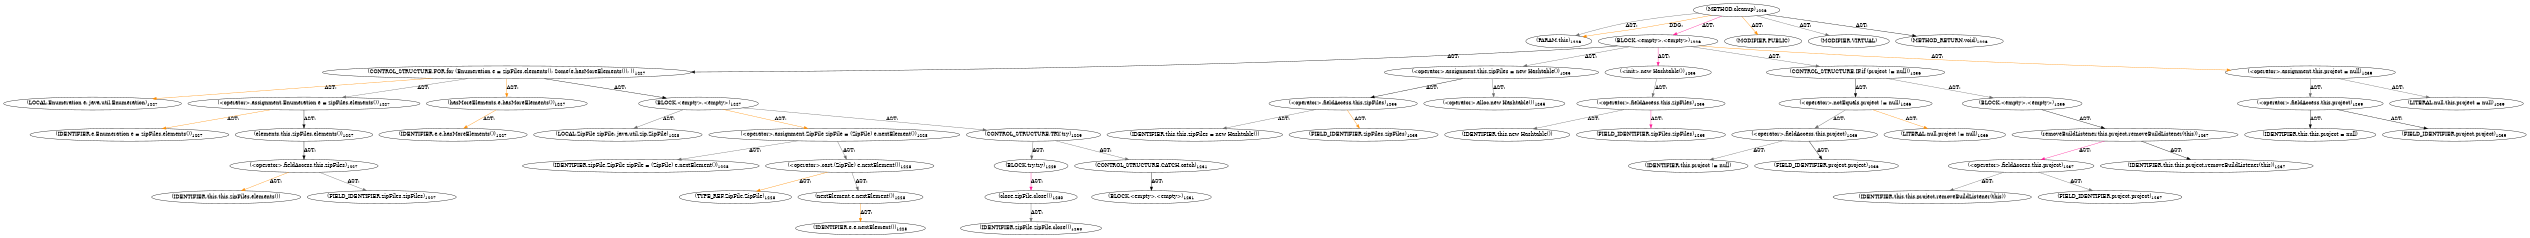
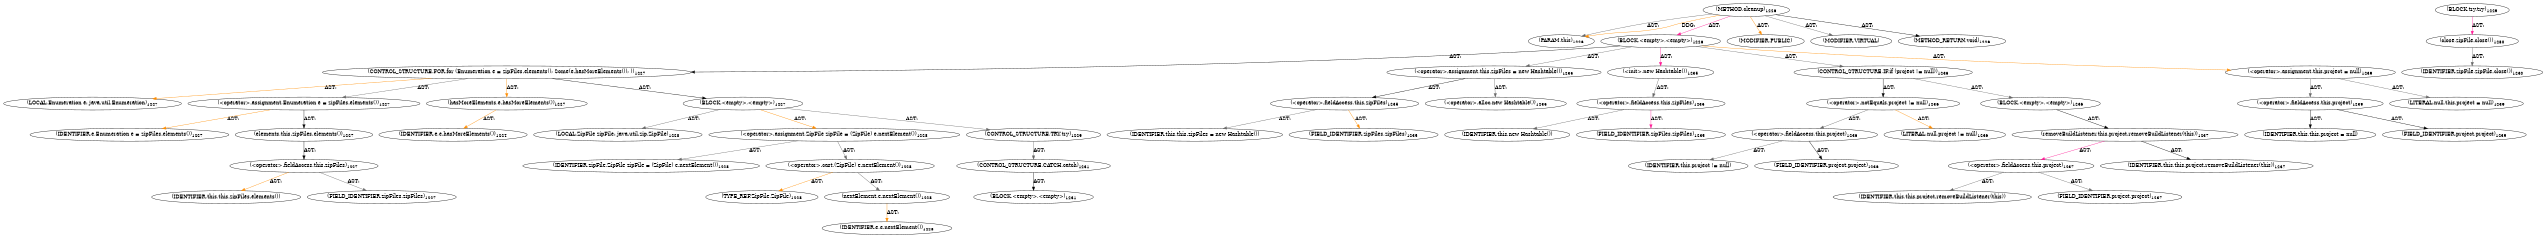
node "(IDENTIFIER,e,e.hasMoreElements())": text "1227" -> "1224"
edge "(CONTROL_STRUCTURE,TRY,try)" -> "(BLOCK,try,try)": removed, label "AST:"
